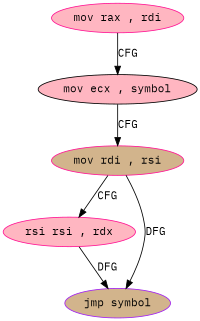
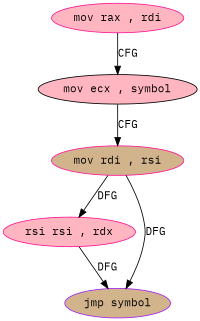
edge "mov rdi , rsi" -> "rsi rsi , rdx": label "CFG" -> "DFG"
